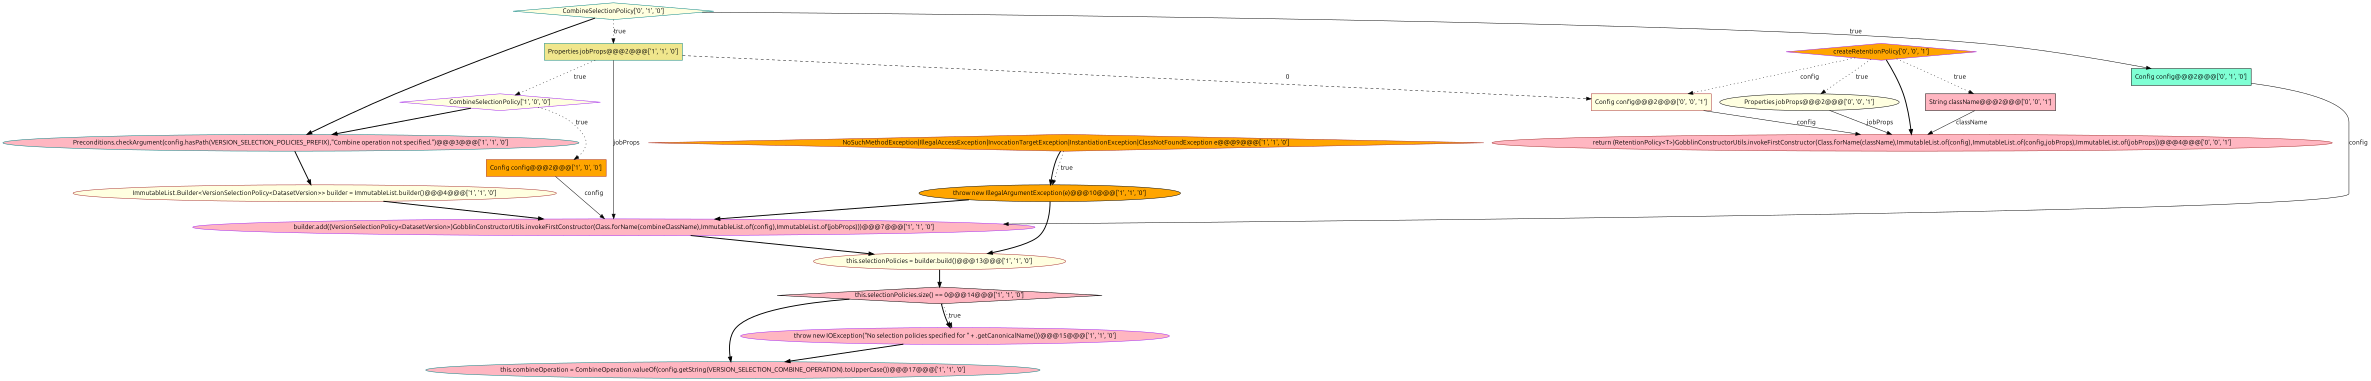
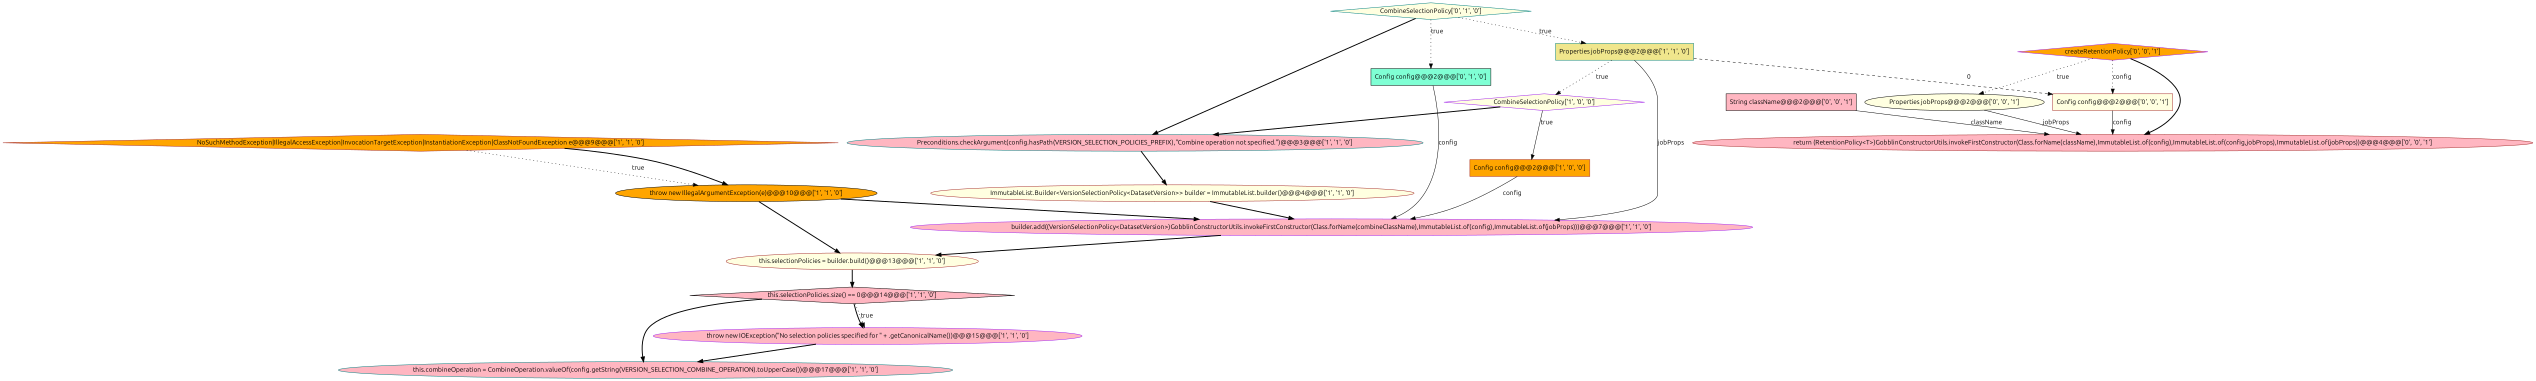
edge "CombineSelectionPolicy['0', '1', '0']" -> "Config config@@@2@@@['0', '1', '0']": style solid -> dotted
edge "createRetentionPolicy['0', '0', '1']" -> "String className@@@2@@@['0', '0', '1']": removed, label "true"
edge "CombineSelectionPolicy['1', '0', '0']" -> "Config config@@@2@@@['1', '0', '0']": style dotted -> solid
